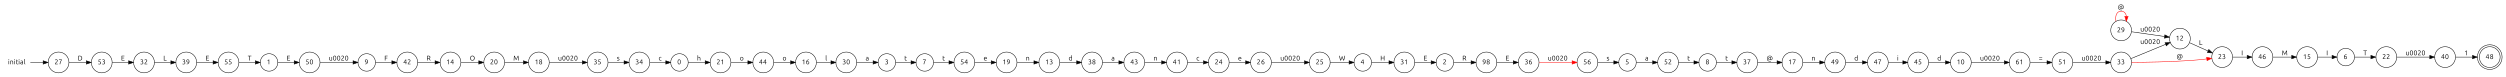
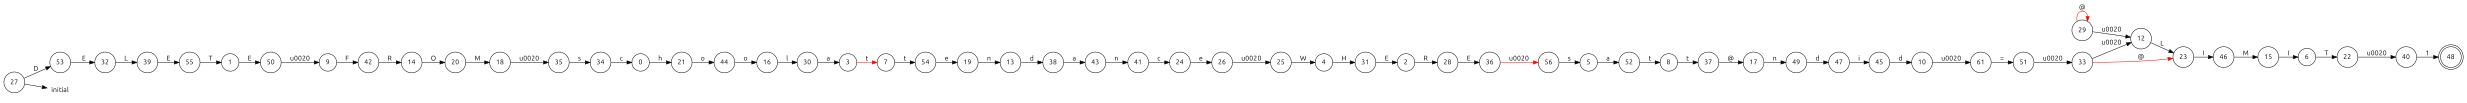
edge "initial" -> "27": reversed
edge "3" -> "7": color black -> red
node "98": label "98" -> "28"
